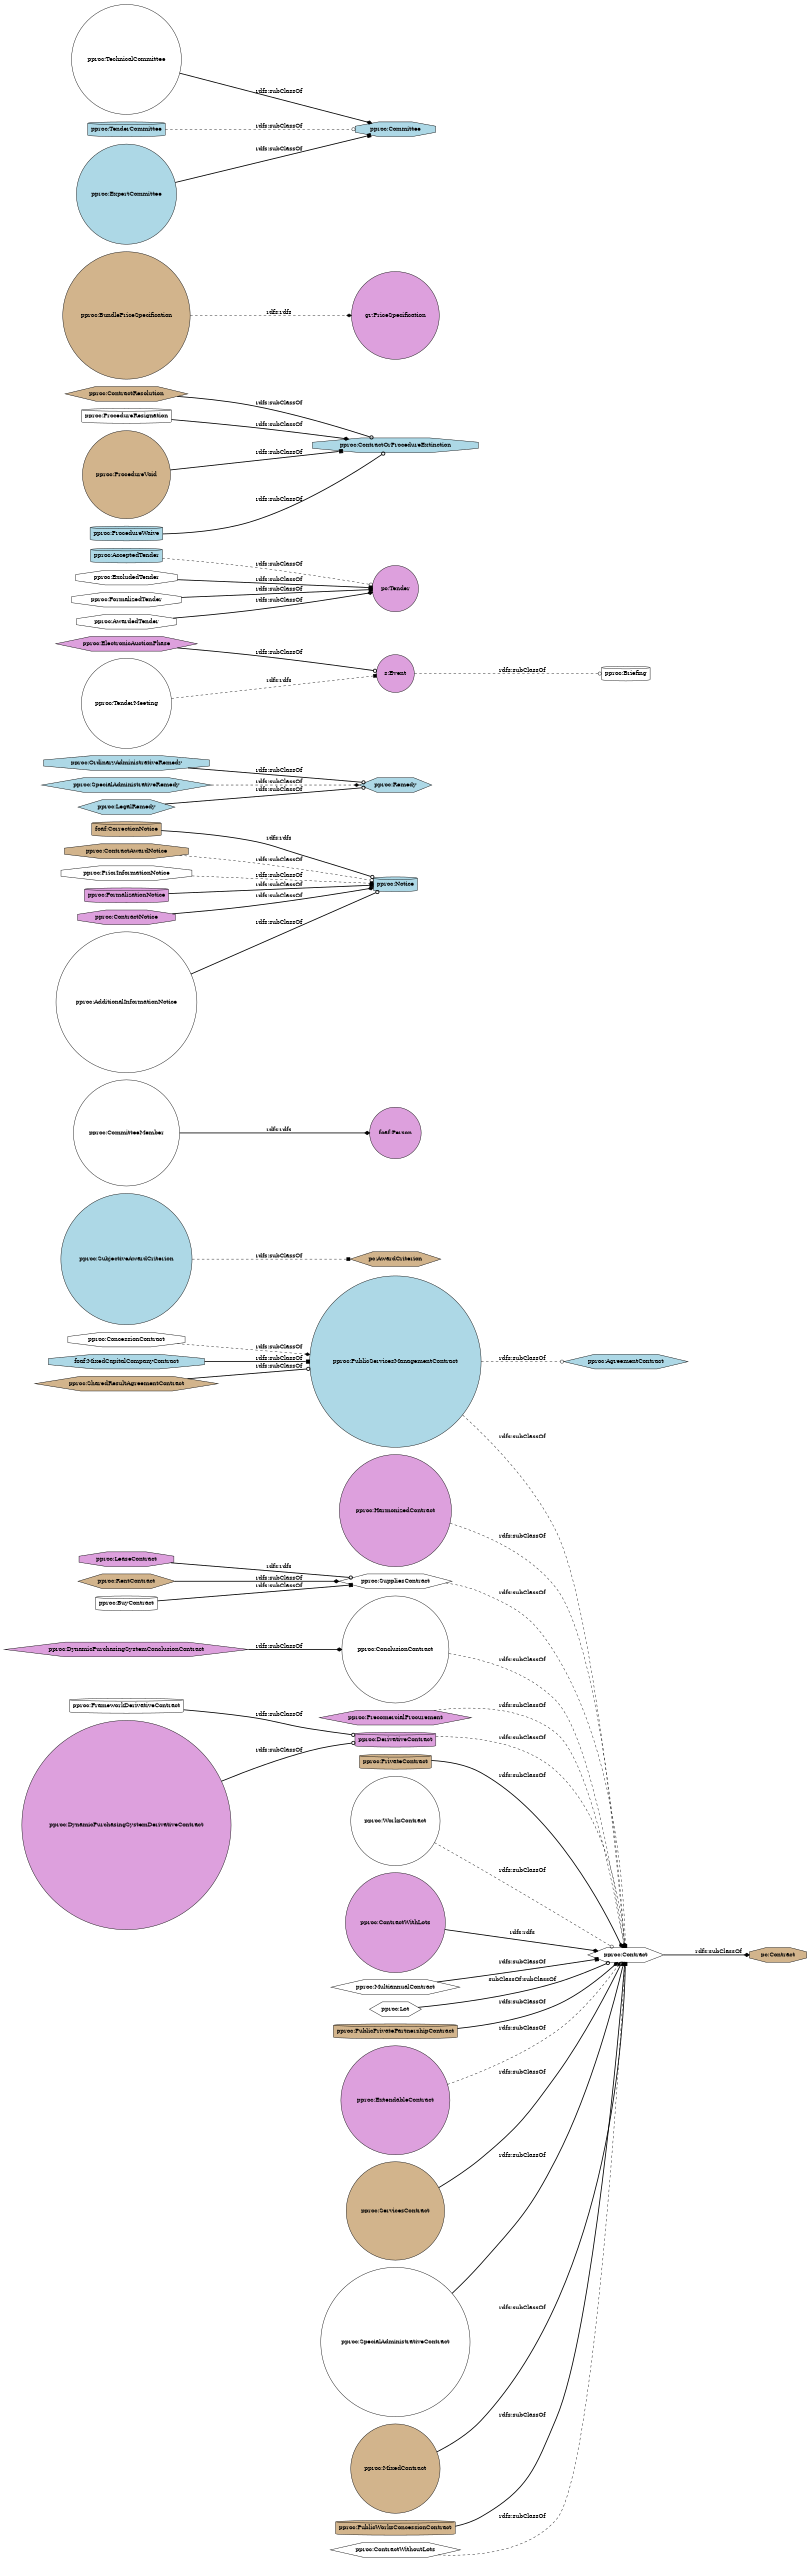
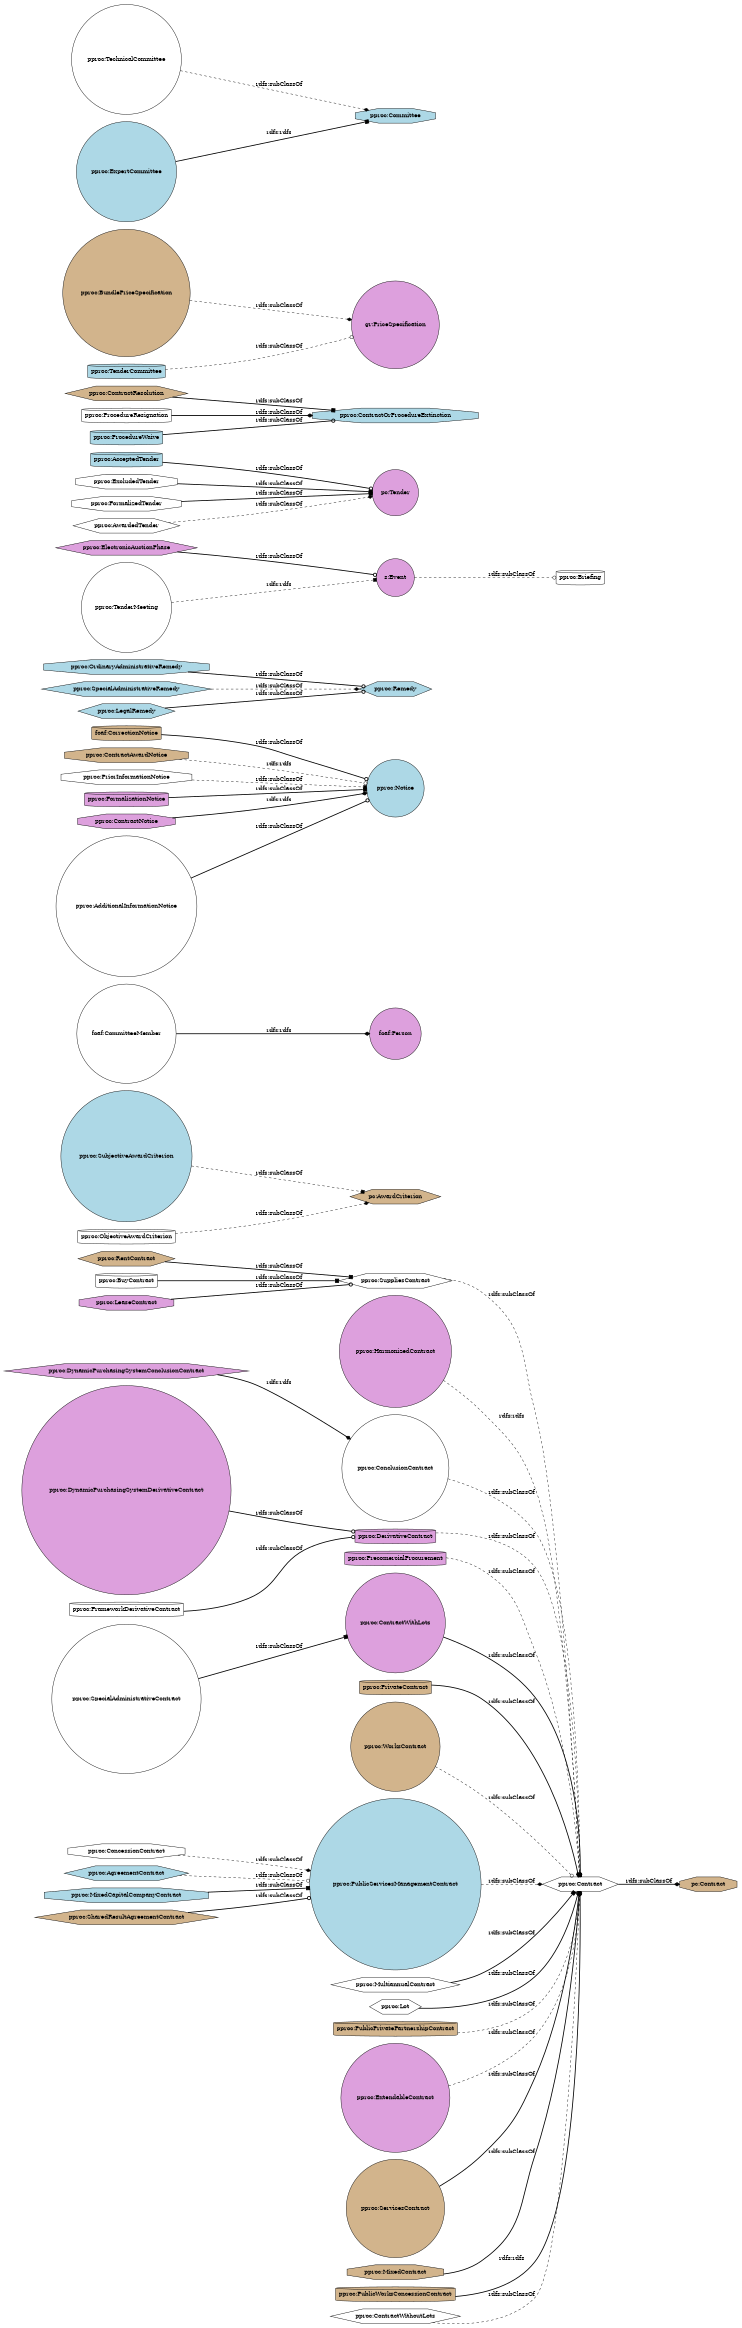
edge "pproc:TechnicalCommittee" -> "pproc:Committee": style bold -> dashed
edge "pproc:TenderCommittee" -> "pproc:Committee": now "pproc:TenderCommittee" -> "gr:PriceSpecification"
edge "pproc:ExpertCommittee" -> "pproc:Committee": label "rdfs:subClassOf" -> "rdfs:rdfs"
edge "pproc:BundlePriceSpecification" -> "gr:PriceSpecification": label "rdfs:rdfs" -> "rdfs:subClassOf"
edge "pproc:ContractResolution" -> "pproc:ContractOrProcedureExtinction": arrowhead odot -> box
node "pproc:ProcedureVoid": removed
edge "pproc:AcceptedTender" -> "pc:Tender": style dashed -> bold
edge "pproc:AwardedTender" -> "pc:Tender": style bold -> dashed
node "pproc:AwardedTender": shape octagon -> hexagon
edge "foaf:CorrectionNotice" -> "pproc:Notice": label "rdfs:rdfs" -> "rdfs:subClassOf"
edge "pproc:ContractAwardNotice" -> "pproc:Notice": label "rdfs:subClassOf" -> "rdfs:rdfs"
node "pproc:Notice": shape cylinder -> circle
edge "pproc:ContractNotice" -> "pproc:Notice": label "rdfs:subClassOf" -> "rdfs:rdfs"
node "pproc:CommitteeMember": label "pproc:CommitteeMember" -> "foaf:CommitteeMember"
node "pproc:ObjectiveAwardCriterion": added
node "foaf:MixedCapitalCompanyContract": label "foaf:MixedCapitalCompanyContract" -> "pproc:MixedCapitalCompanyContract"
edge "pproc:PublicServicesManagementContract" -> "pproc:AgreementContract": reversed
edge "pproc:HarmonizedContract" -> "pproc:Contract": label "rdfs:subClassOf" -> "rdfs:rdfs"
edge "pproc:LeaseContract" -> "pproc:SuppliesContract": label "rdfs:rdfs" -> "rdfs:subClassOf"
edge "pproc:RentContract" -> "pproc:SuppliesContract": arrowhead diamond -> box
edge "pproc:DynamicPurchasingSystemConclusionContract" -> "pproc:ConclusionContract": label "rdfs:subClassOf" -> "rdfs:rdfs"
node "pproc:PrecomercialProcurement": shape hexagon -> cylinder
node "pproc:WorksContract": fillcolor white -> tan
edge "pproc:ContractWithLots" -> "pproc:Contract": label "rdfs:rdfs" -> "rdfs:subClassOf"
edge "pproc:Lot" -> "pproc:Contract": label "subClassOf:subClassOf" -> "rdfs:subClassOf"
edge "pproc:PublicPrivatePartnershipContract" -> "pproc:Contract": style bold -> dashed
edge "pproc:SpecialAdministrativeContract" -> "pproc:Contract": now "pproc:SpecialAdministrativeContract" -> "pproc:ContractWithLots"
edge "pproc:PublicWorksConcessionContract" -> "pproc:Contract": label "rdfs:subClassOf" -> "rdfs:rdfs"
node "pproc:MixedContract": shape circle -> octagon
